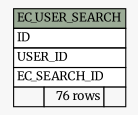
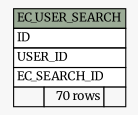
node "EC_USER_SEARCH": text "76 rows" -> "70 rows"
